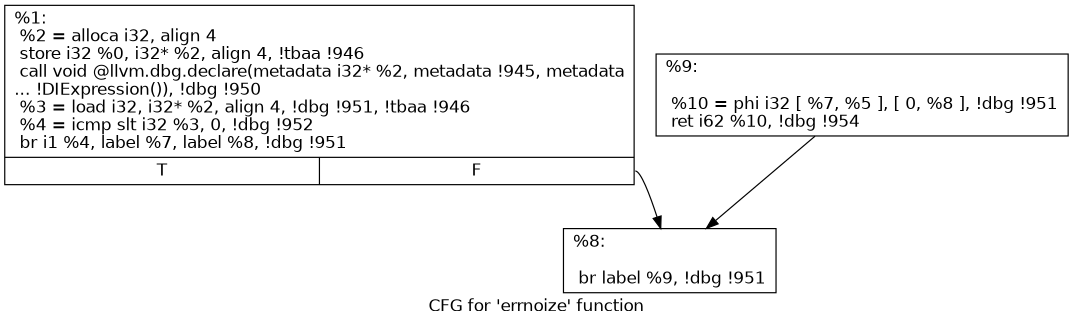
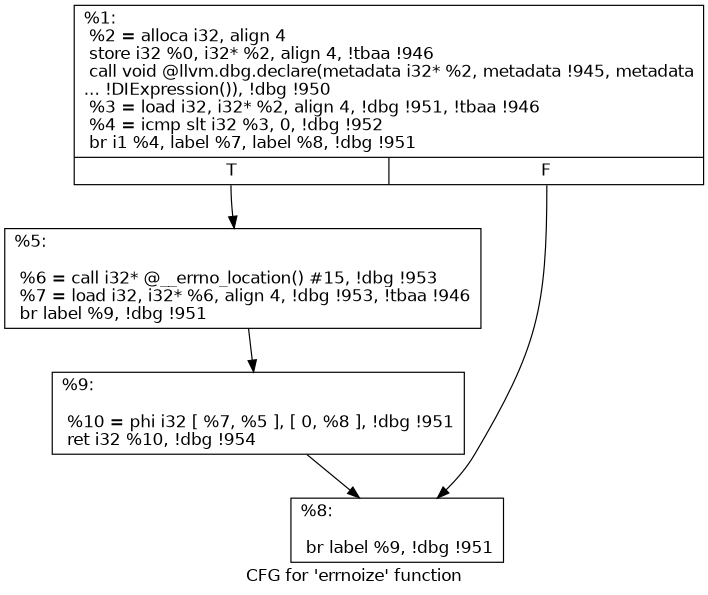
node "%9:": text "ret i62 %10, !dbg !954" -> "ret i32 %10, !dbg !954"
node "%5:": added
